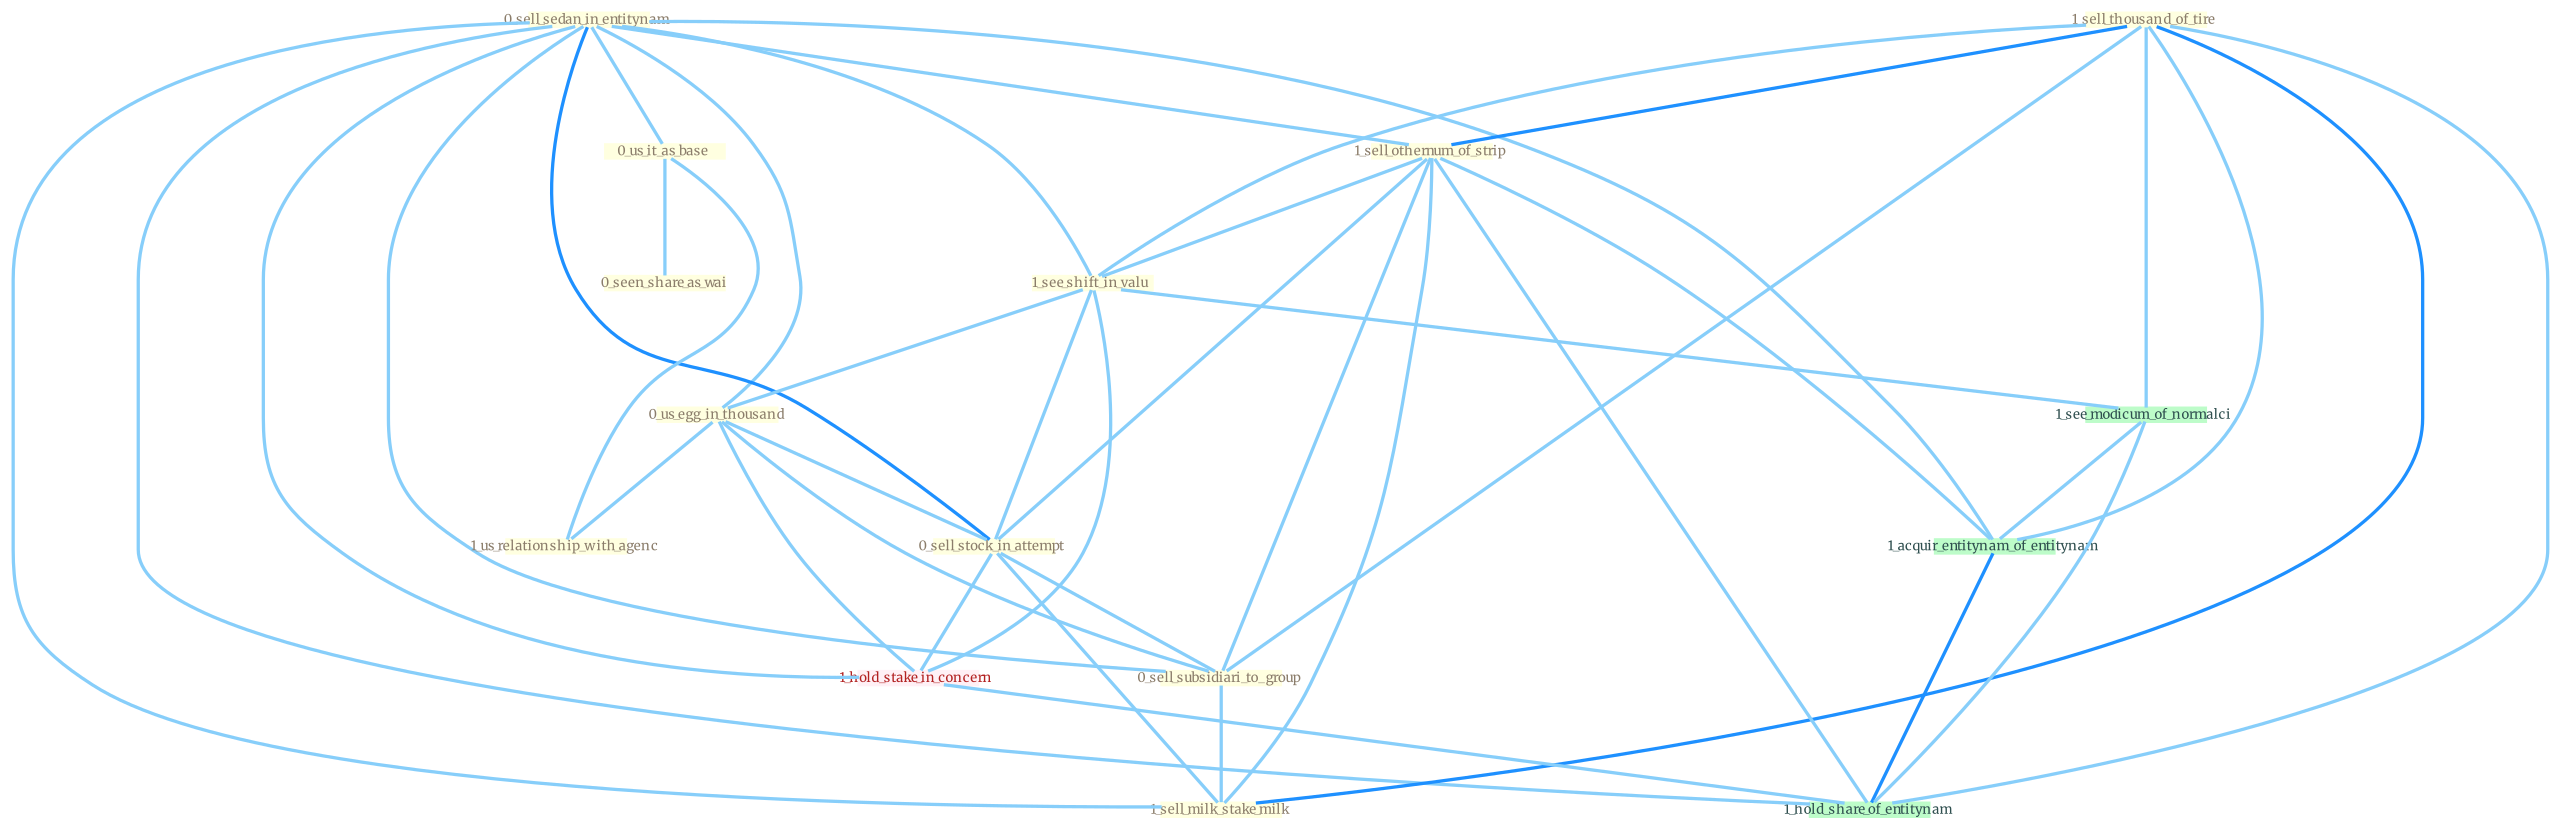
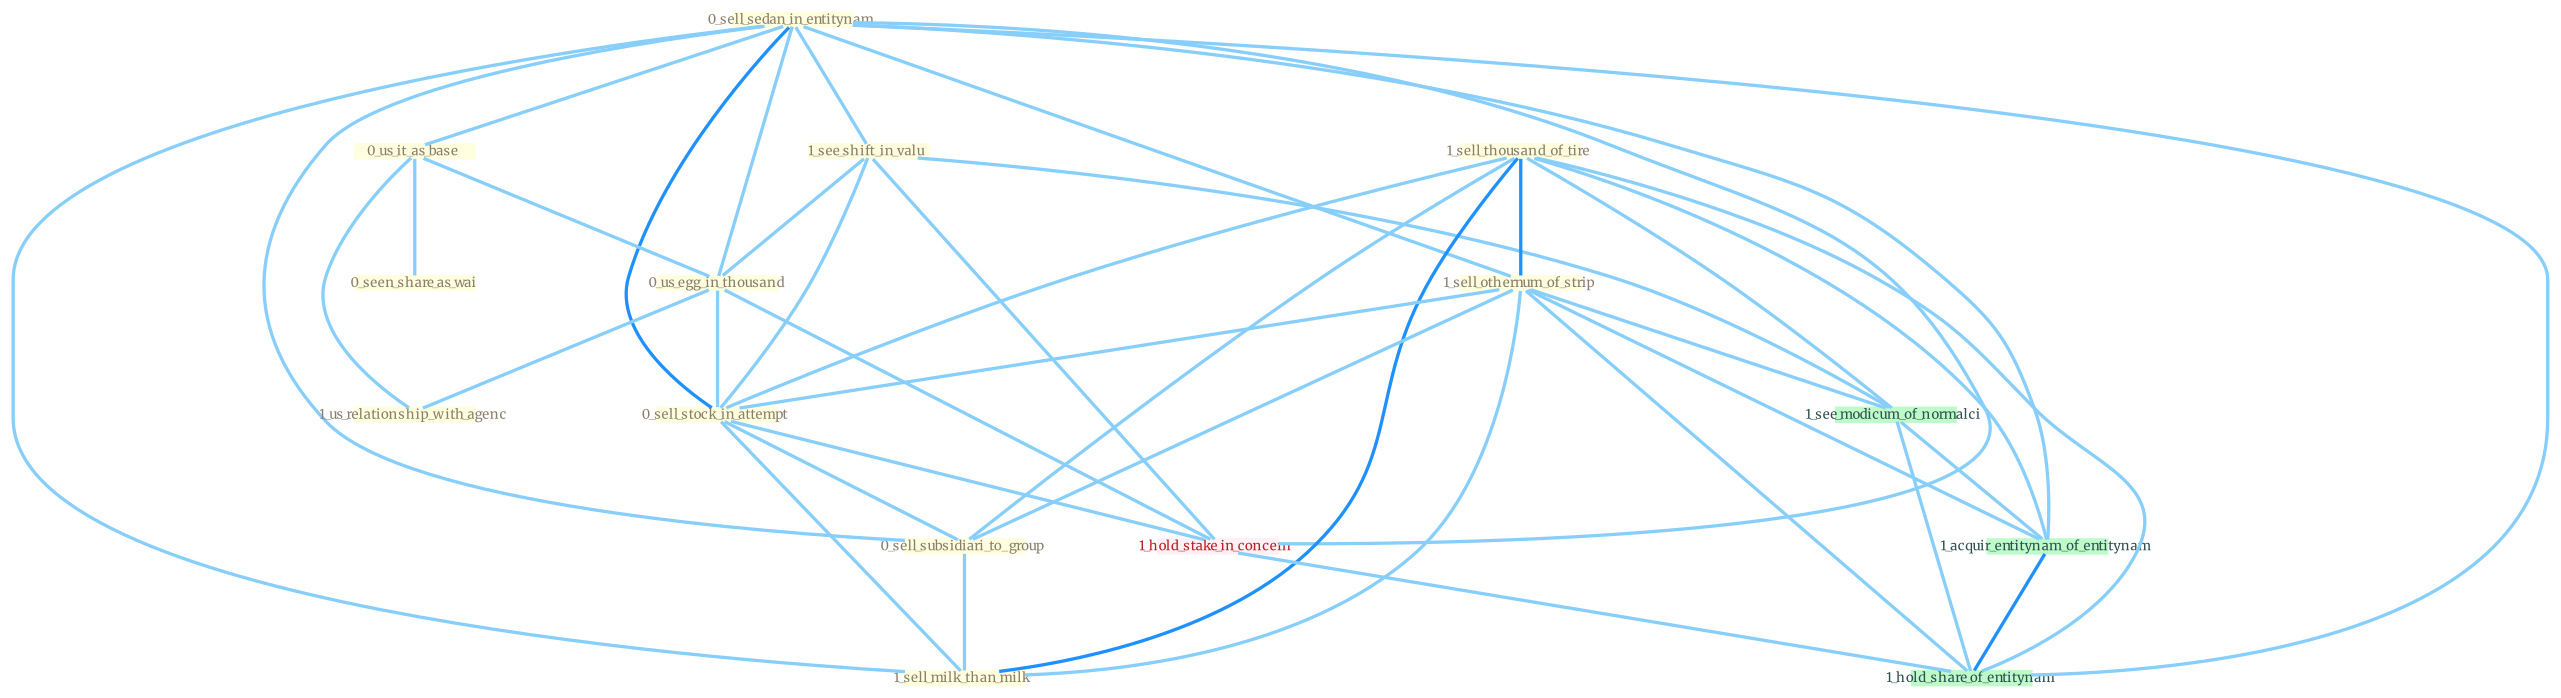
edge "1_sell_thousand_of_tire" -- "1_see_shift_in_valu": now "1_sell_thousand_of_tire" -- "0_sell_stock_in_attempt"
edge "1_sell_othernum_of_strip" -- "1_see_shift_in_valu": now "1_sell_othernum_of_strip" -- "1_see_modicum_of_normalci"
edge "0_us_egg_in_thousand" -- "0_sell_subsidiari_to_group": now "0_us_egg_in_thousand" -- "0_us_it_as_base"
node "1_sell_milk_stake_milk": label "1_sell_milk_stake_milk" -> "1_sell_milk_than_milk"
